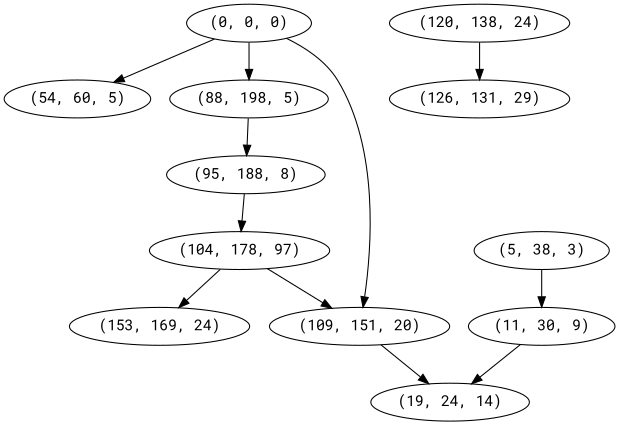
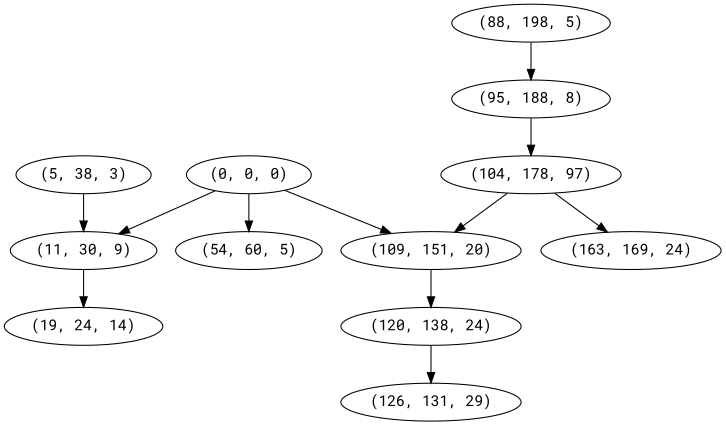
edge "(0, 0, 0)" -> "(88, 198, 5)": now "(0, 0, 0)" -> "(11, 30, 9)"
node "(153, 169, 24)": label "(153, 169, 24)" -> "(163, 169, 24)"
edge "(109, 151, 20)" -> "(19, 24, 14)": now "(109, 151, 20)" -> "(120, 138, 24)"
